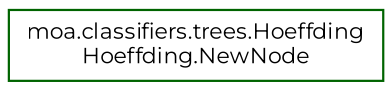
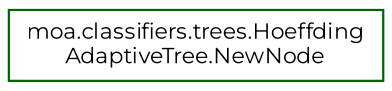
node "moa.classifiers.trees.Hoeffding Hoeffding.NewNode": label "moa.classifiers.trees.Hoeffding Hoeffding.NewNode" -> "moa.classifiers.trees.Hoeffding AdaptiveTree.NewNode"
